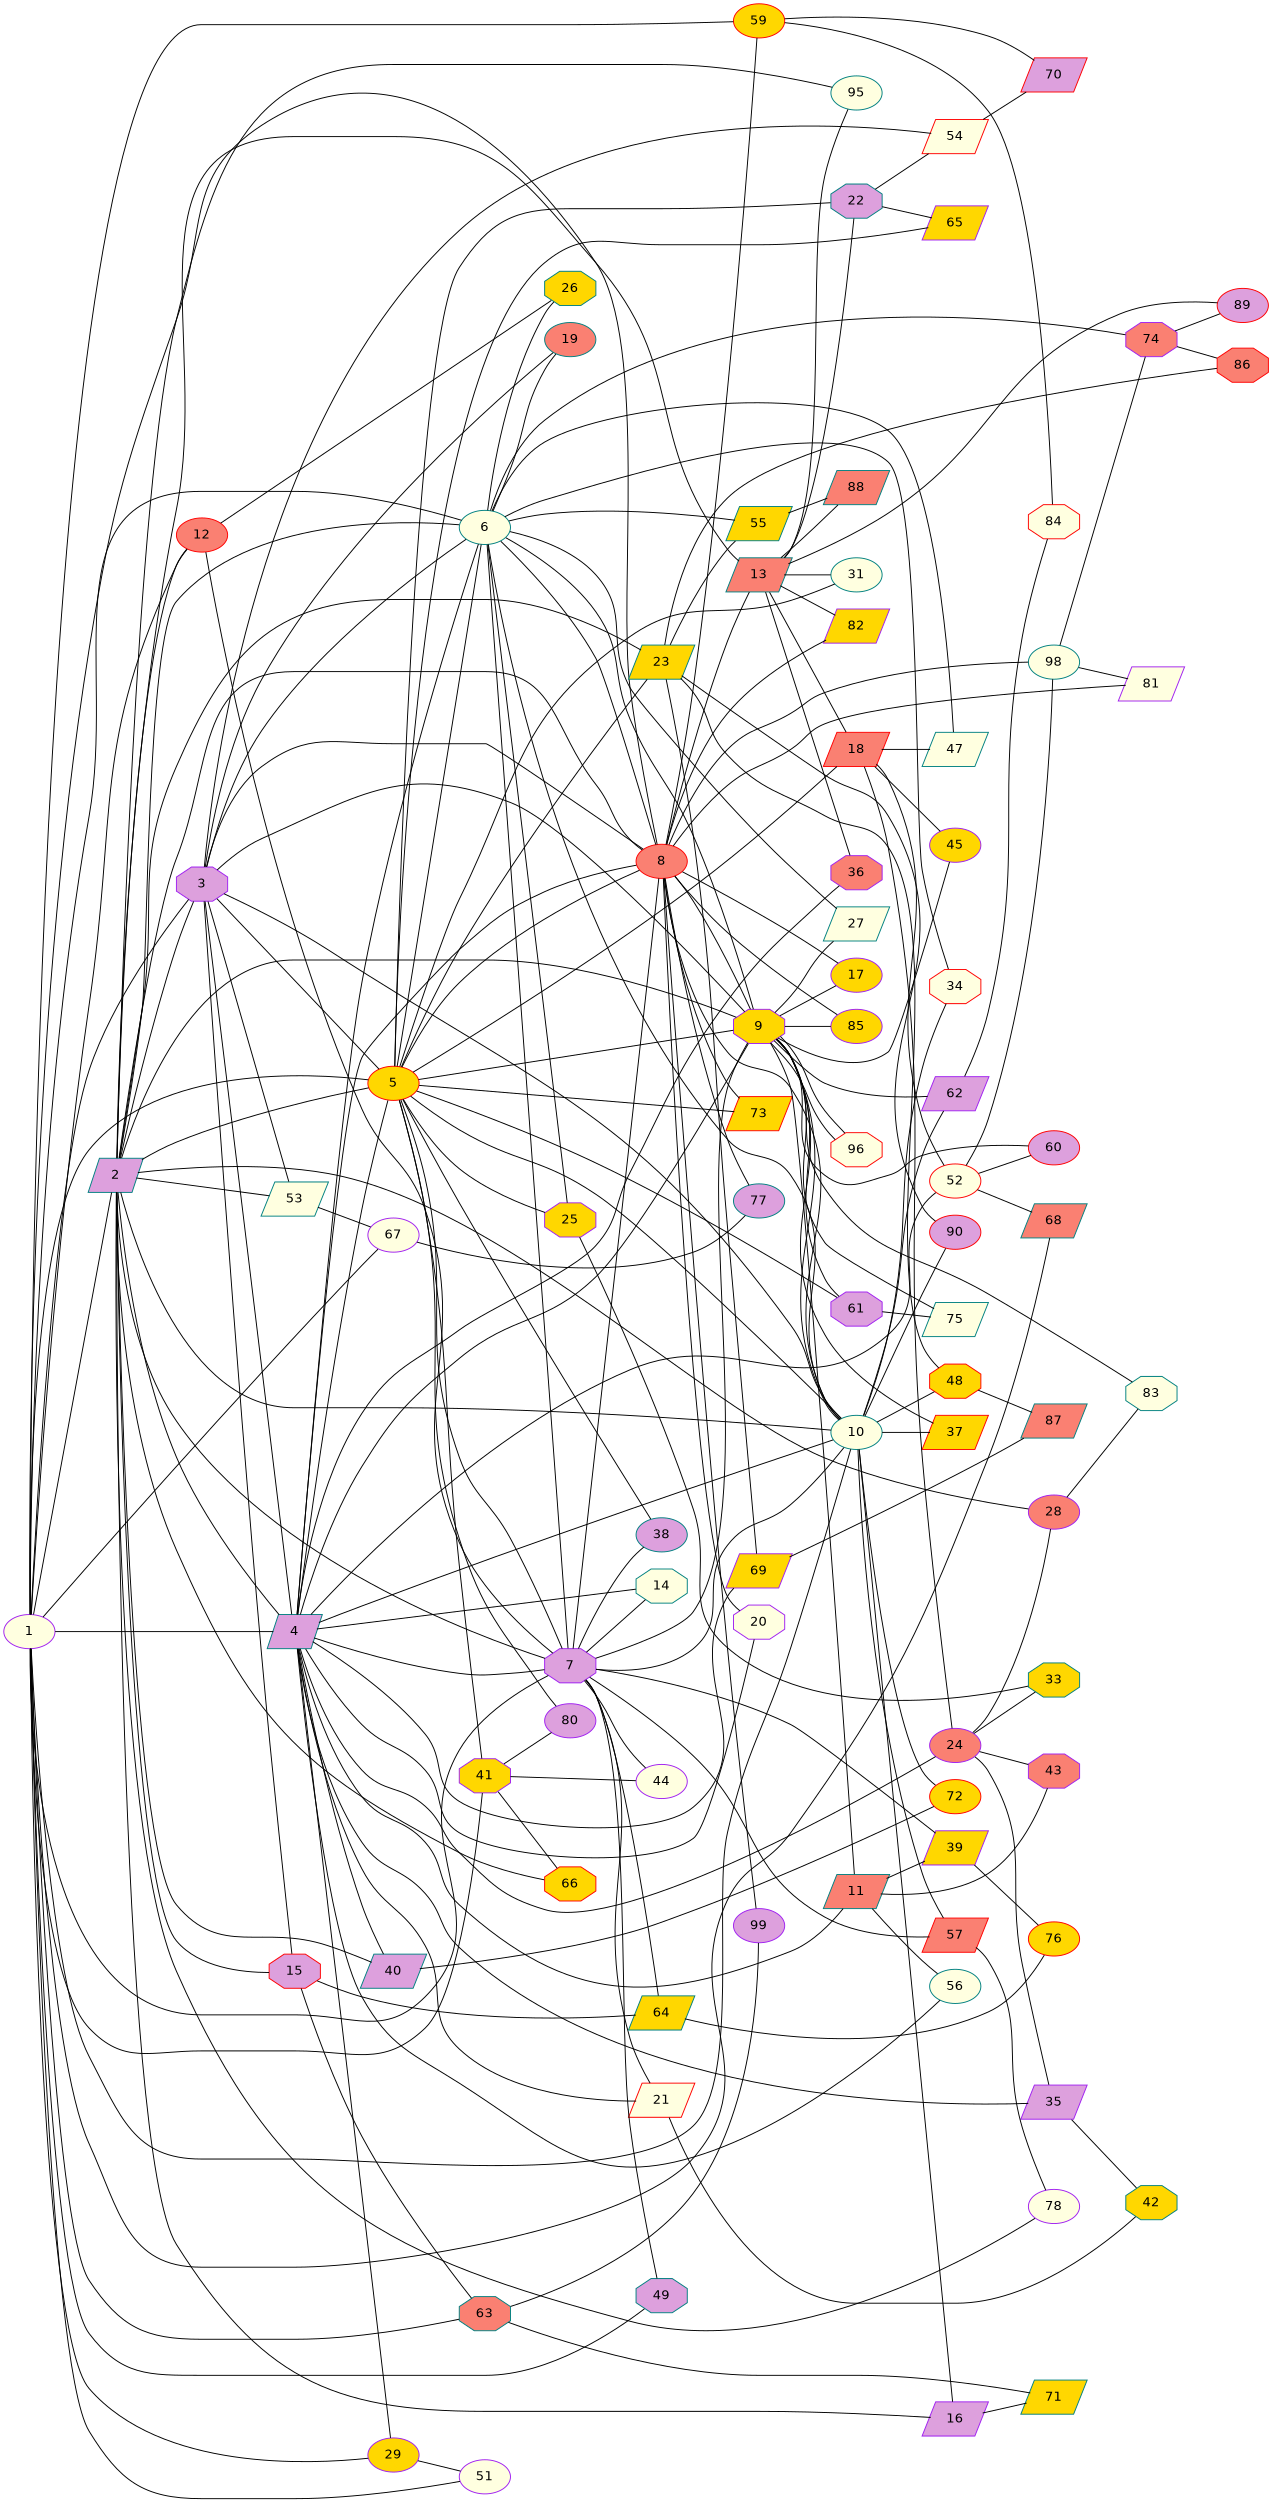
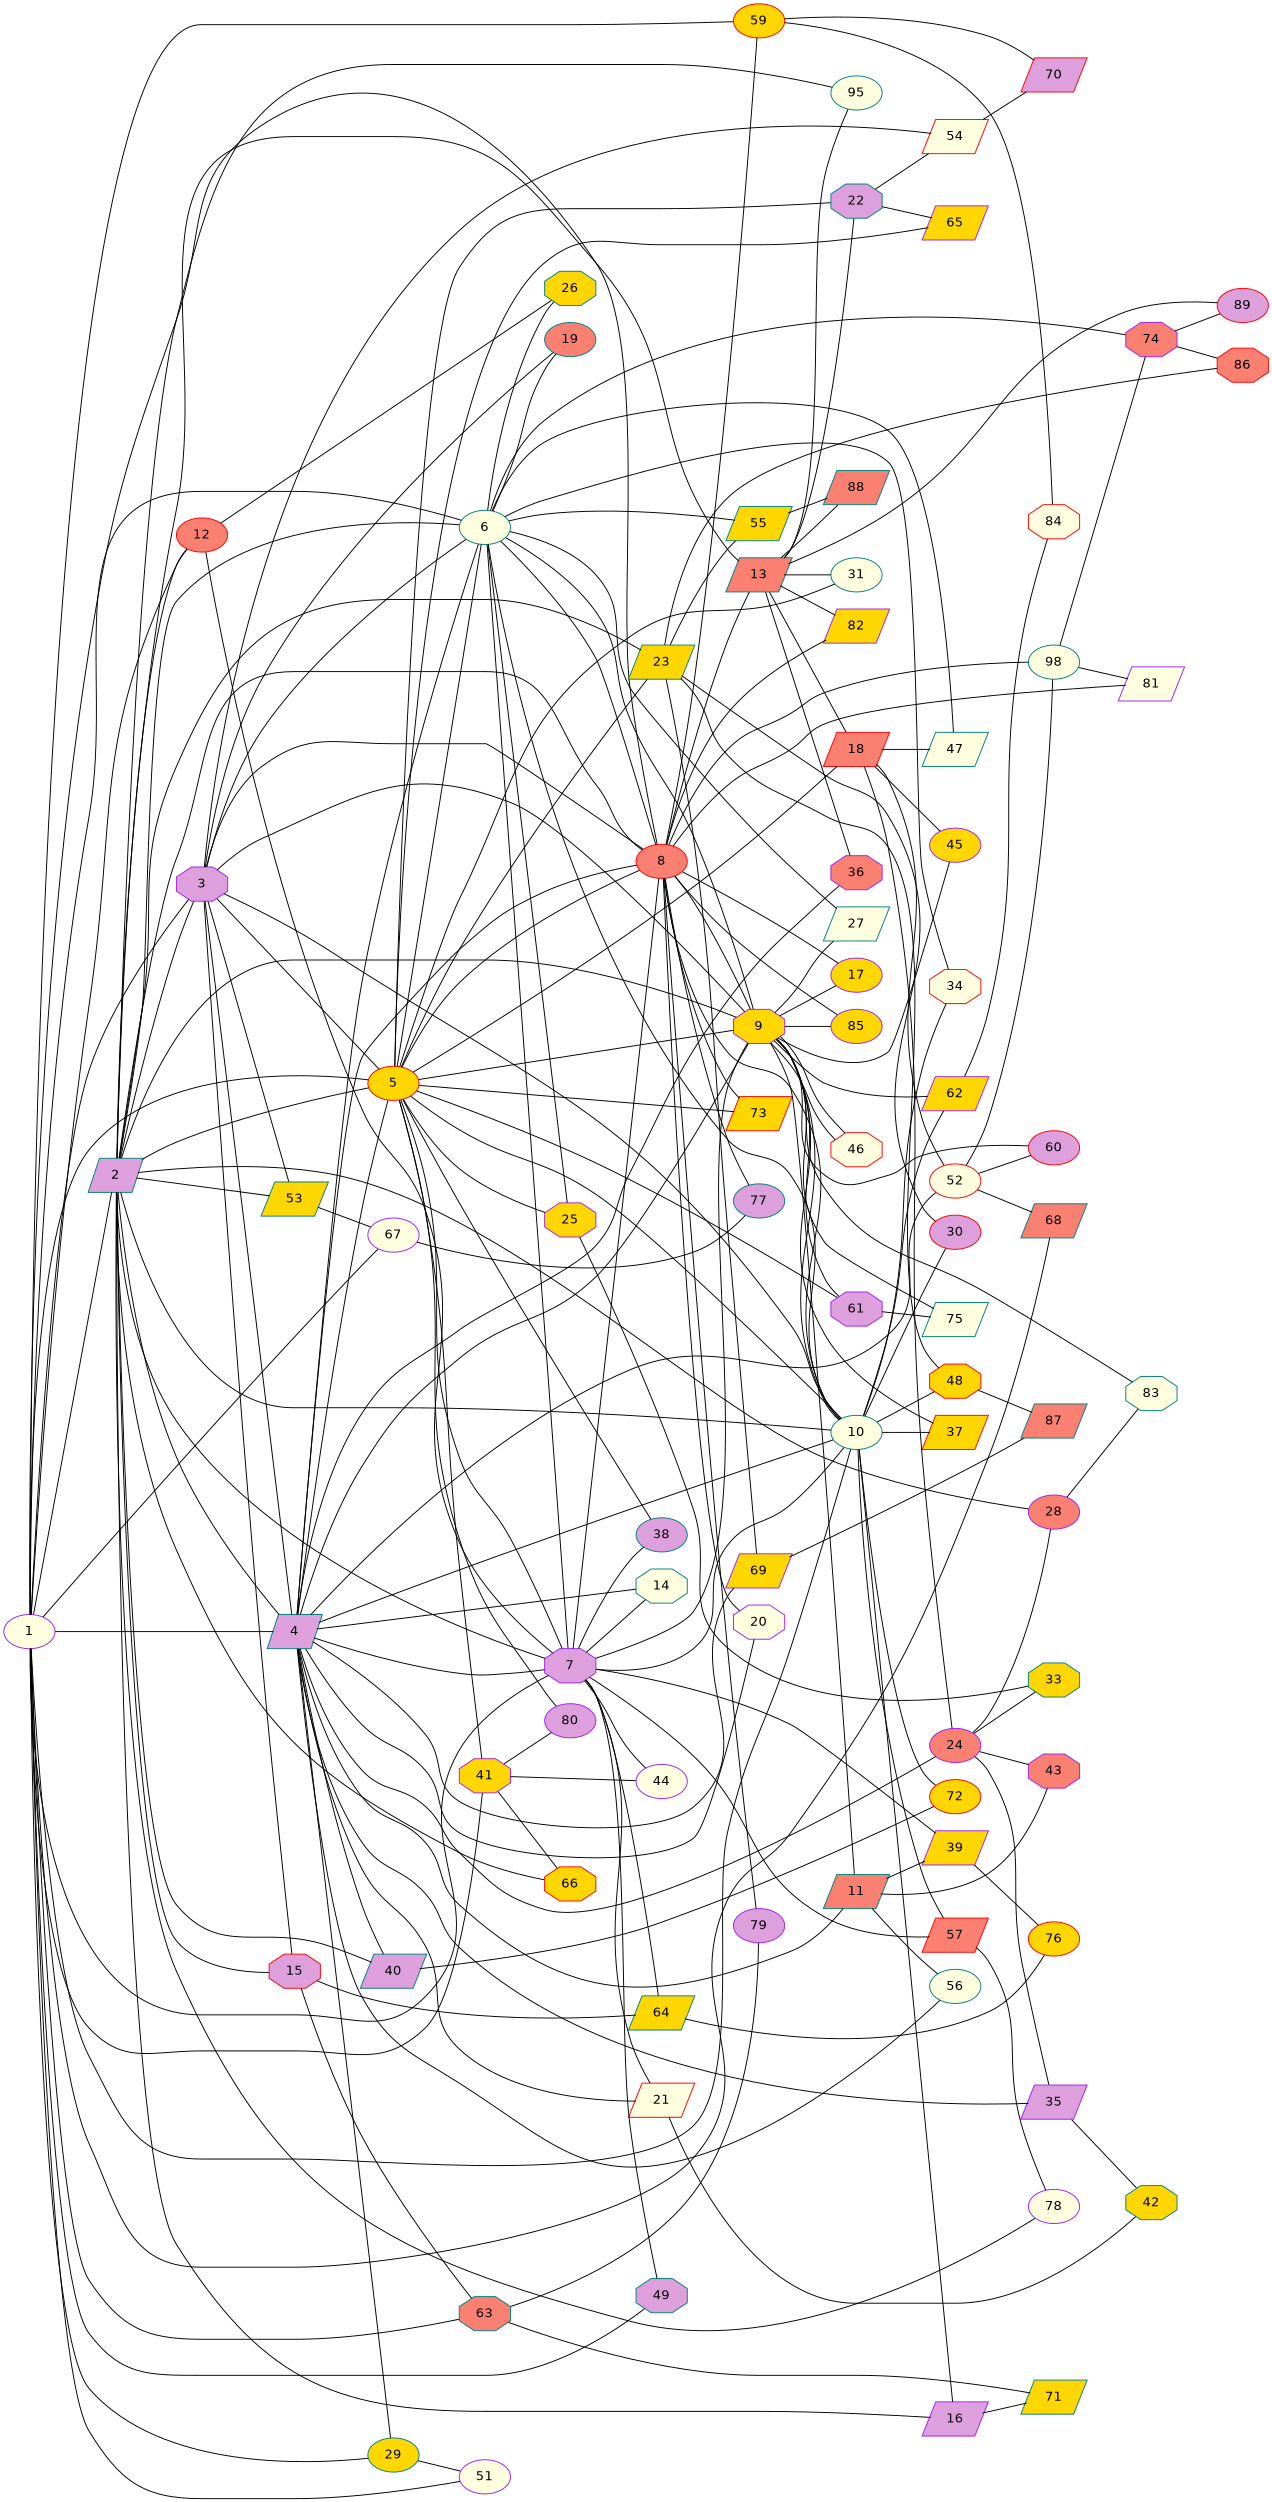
node "62": fillcolor plum -> gold
node "96": label "96" -> "46"
node "53": fillcolor lightyellow -> gold
node "90": label "90" -> "30"
node "99": label "99" -> "79"
node "29": color purple -> teal
